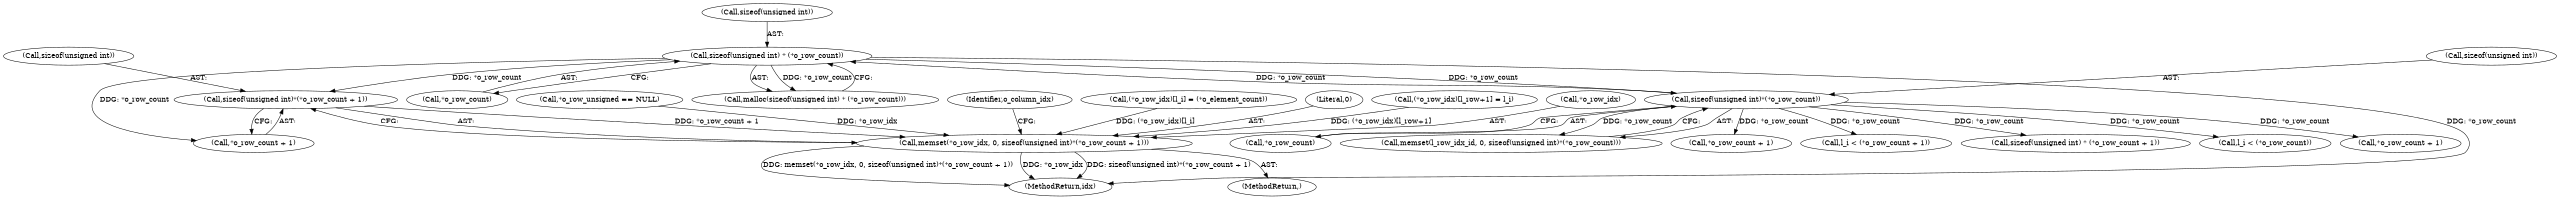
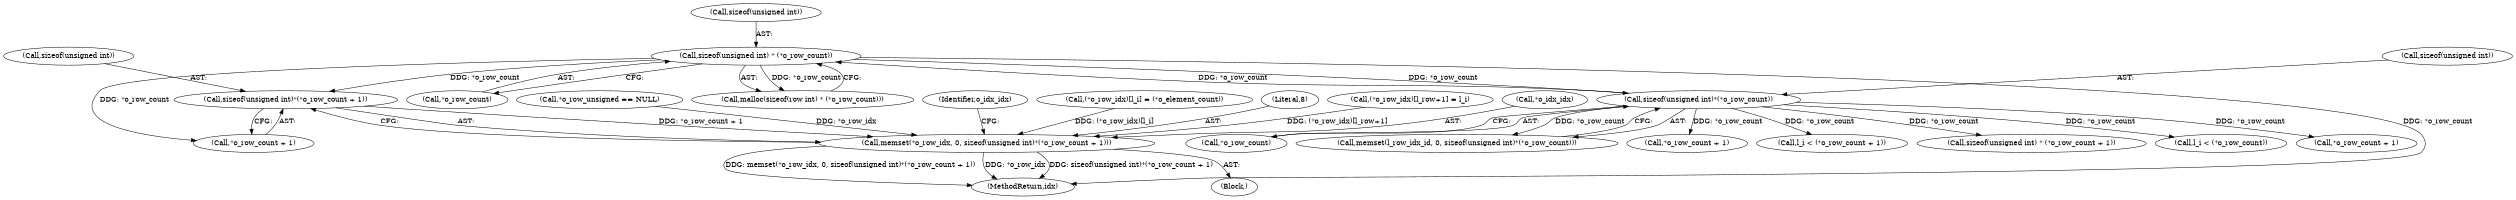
node "(Call,malloc(sizeof(unsigned int) * (*o_row_count)))": label "(Call,malloc(sizeof(unsigned int) * (*o_row_count)))" -> "(Call,malloc(sizeof(row int) * (*o_row_count)))"
node "(Identifier,o_column_idx)": label "(Identifier,o_column_idx)" -> "(Identifier,o_idx_idx)"
node "(Literal,0)": label "(Literal,0)" -> "(Literal,8)"
node "(Call,*o_row_idx)": label "(Call,*o_row_idx)" -> "(Call,*o_idx_idx)"
node "(MethodReturn,)": label "(MethodReturn,)" -> "(Block,)"
